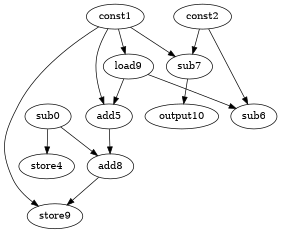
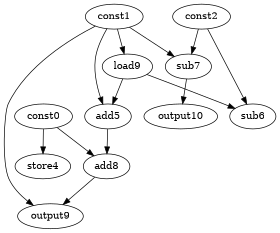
node "sub0": label "sub0" -> "const0"
node "store9": label "store9" -> "output9"
